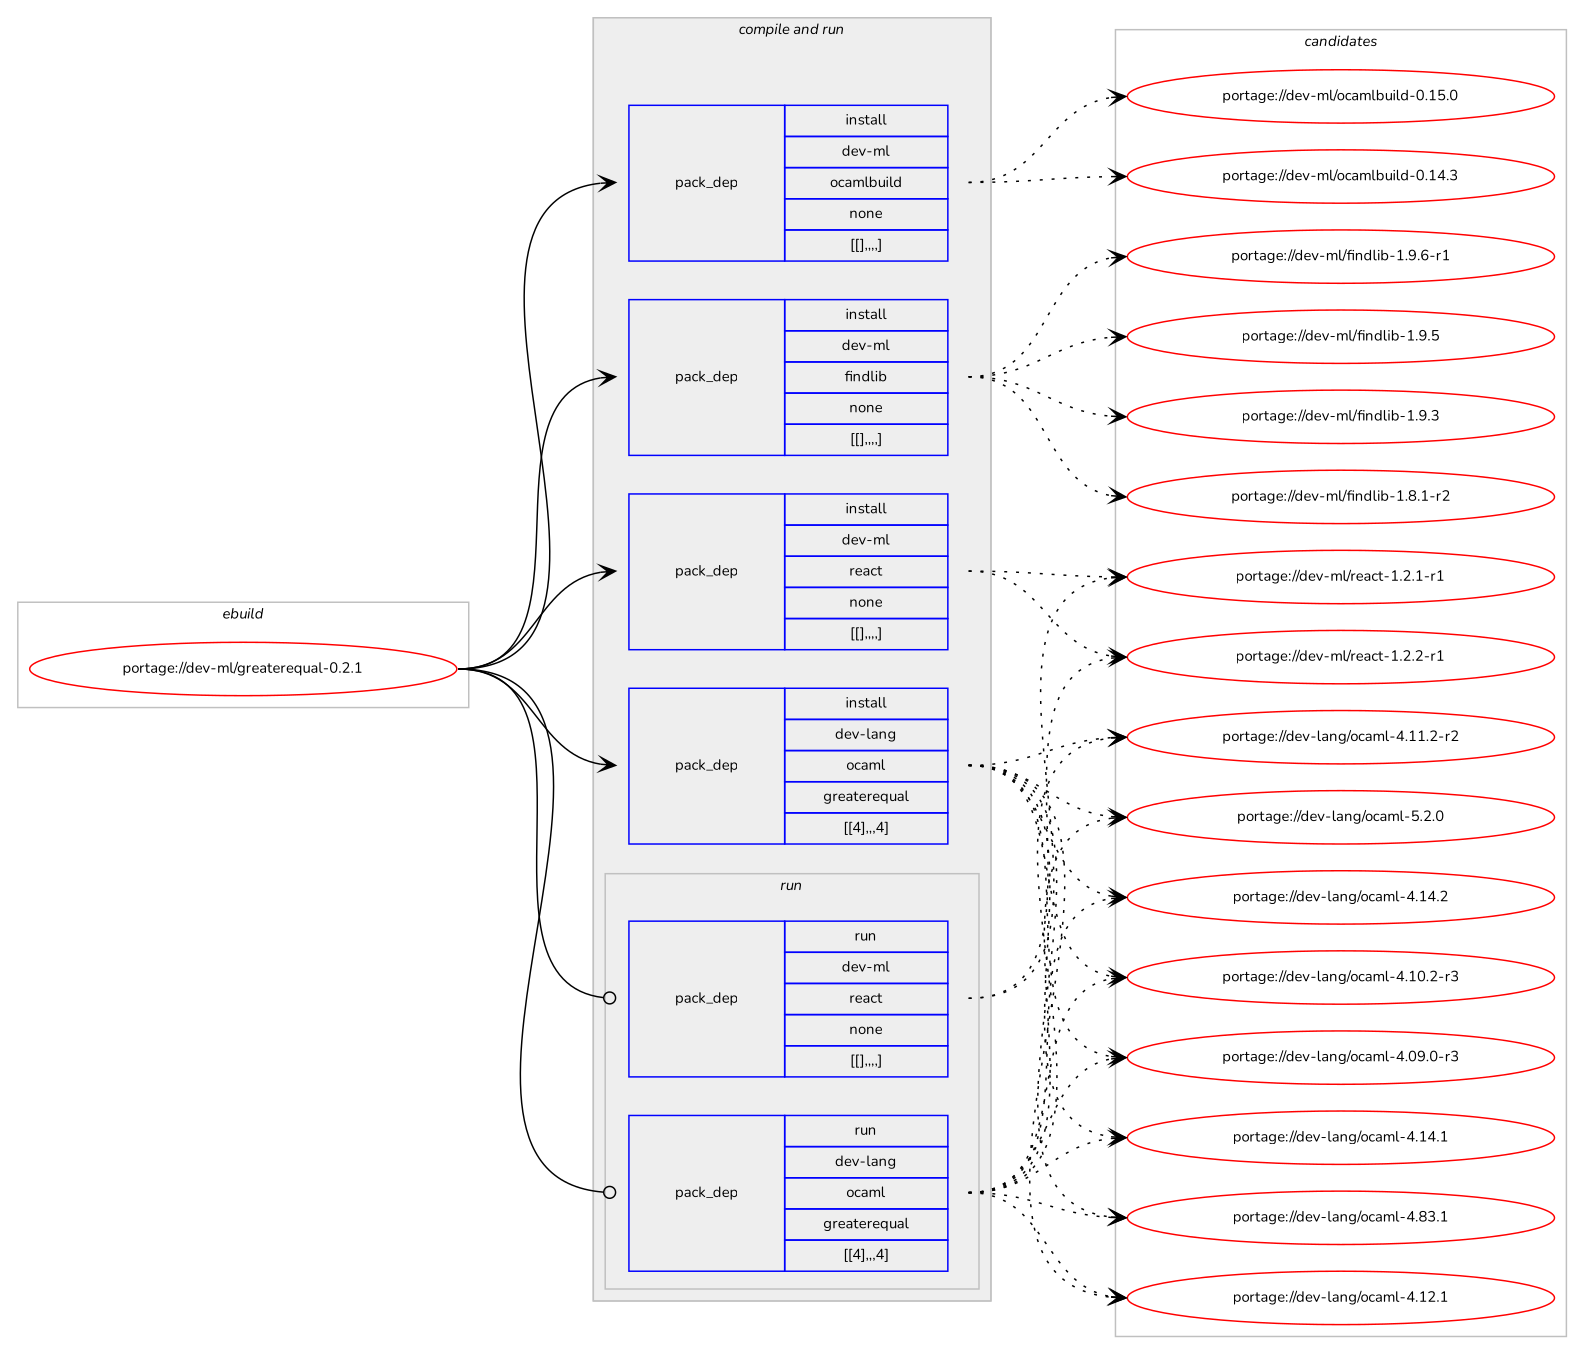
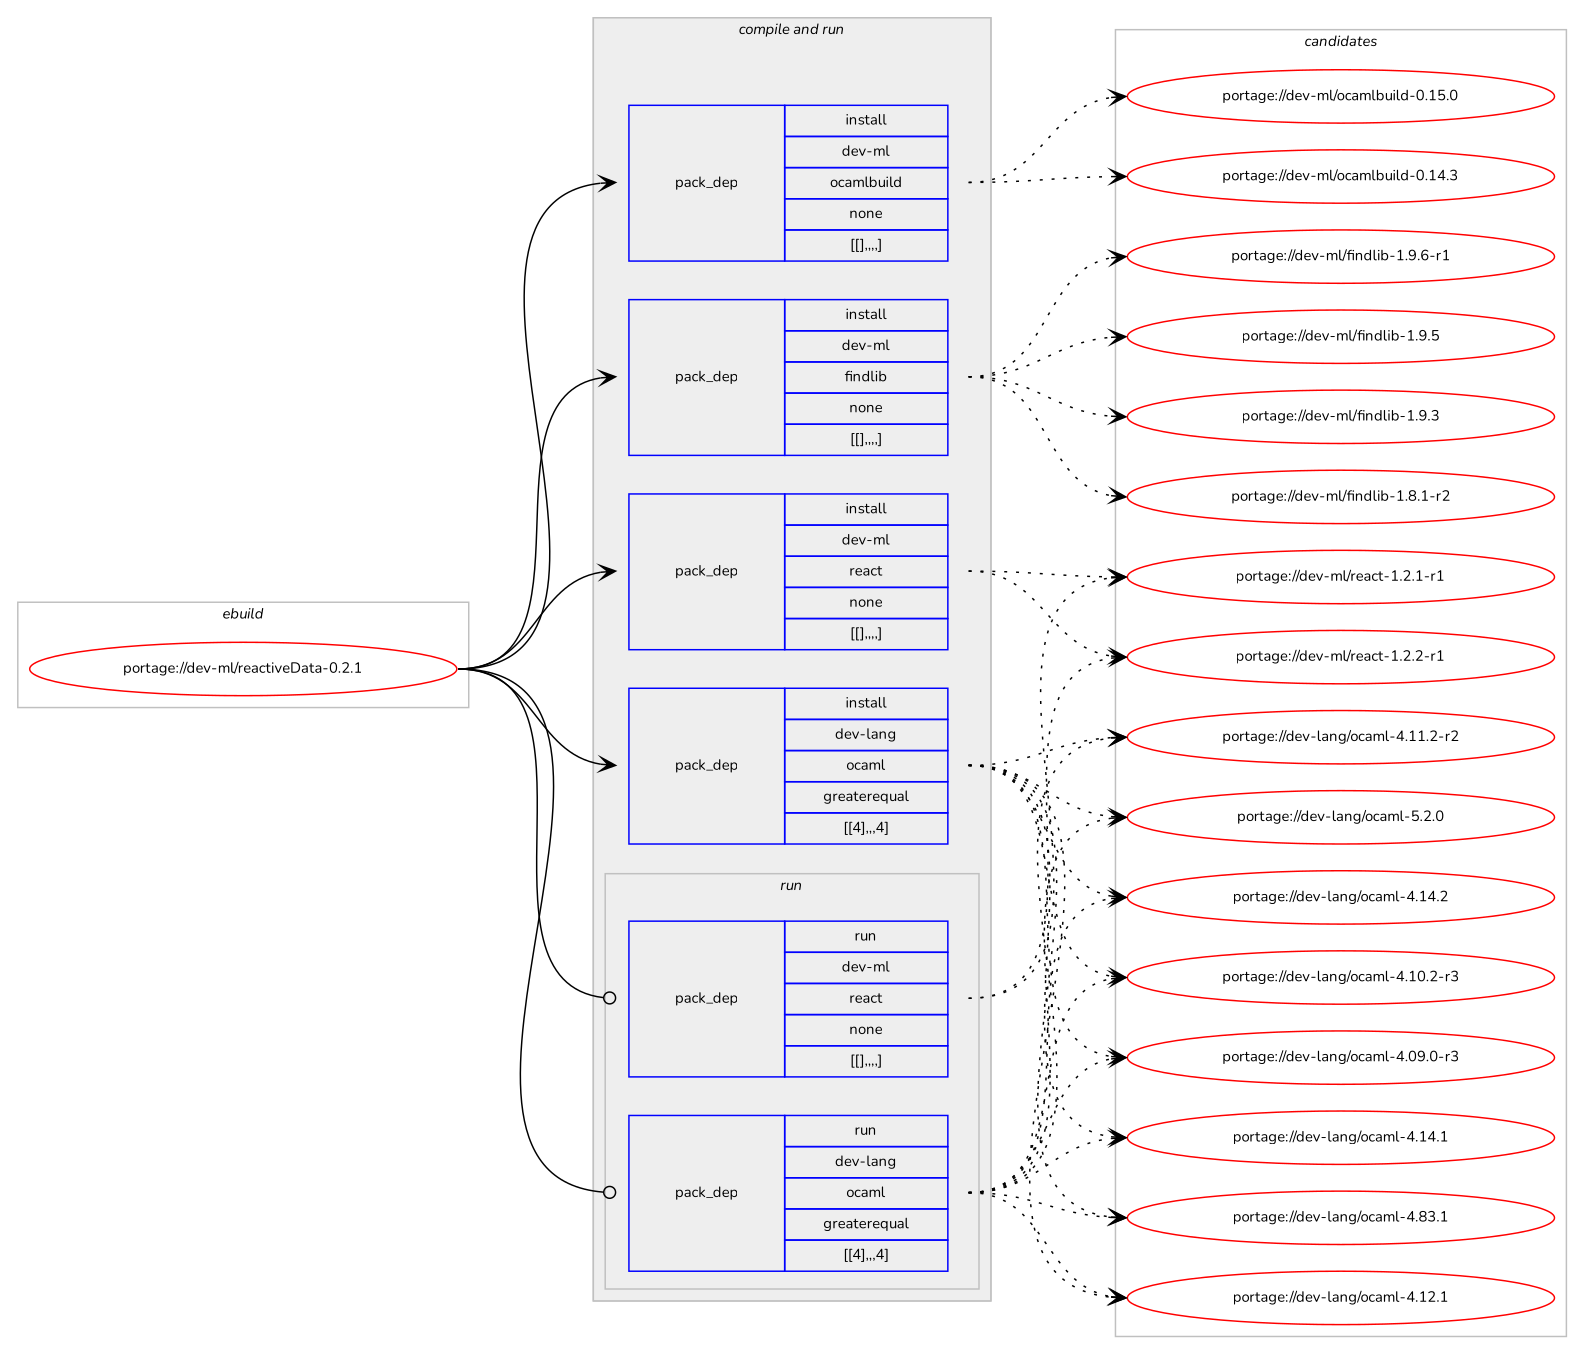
node "portage://dev-ml/greaterequal-0.2.1": label "portage://dev-ml/greaterequal-0.2.1" -> "portage://dev-ml/reactiveData-0.2.1"
